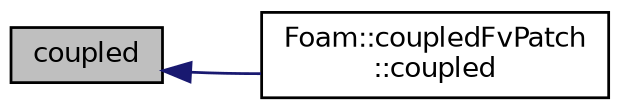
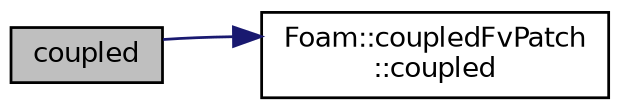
edge "Foam::coupledFvPatch ::coupled" -> "coupled": reversed
